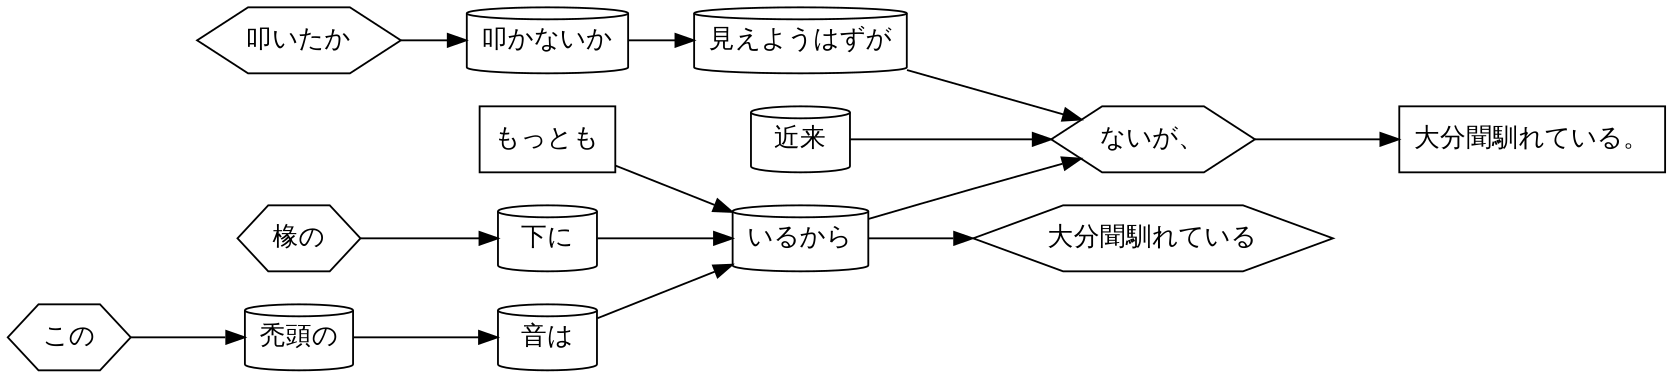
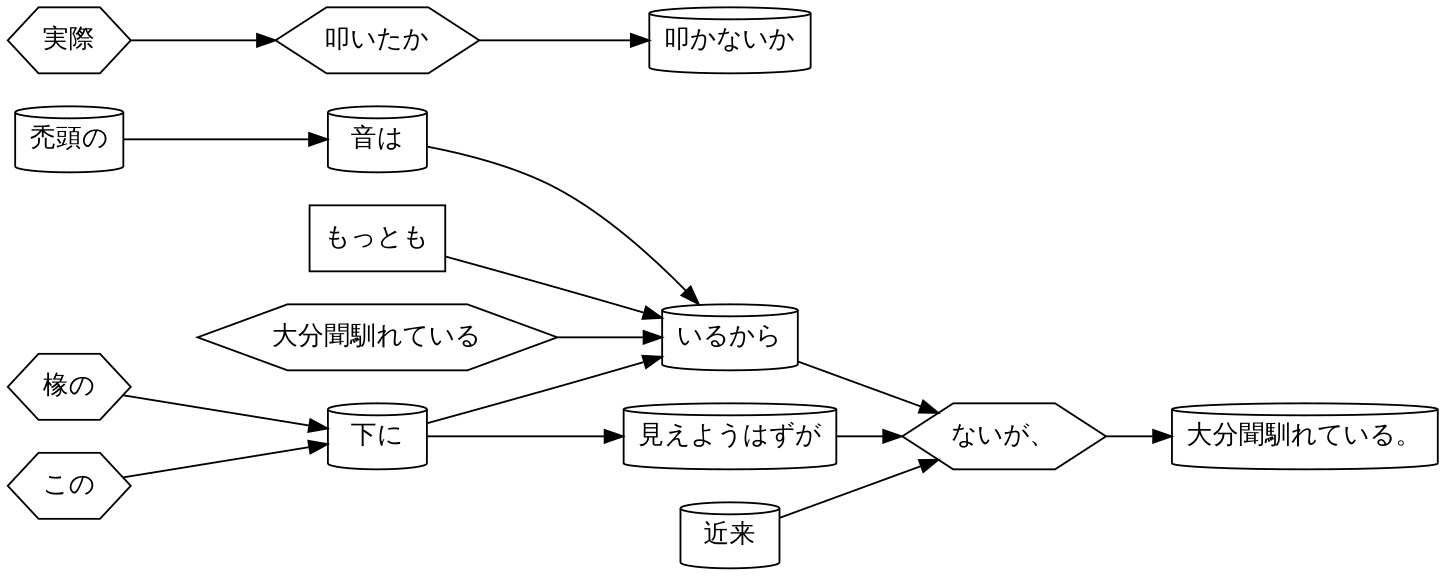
node "実際": added
edge "叩かないか" -> "見えようはずが": now "下に" -> "見えようはずが"
node "大分聞馴れている。": shape box -> cylinder
edge "いるから" -> "大分聞馴れている": reversed
edge "この" -> "禿頭の": now "この" -> "下に"
